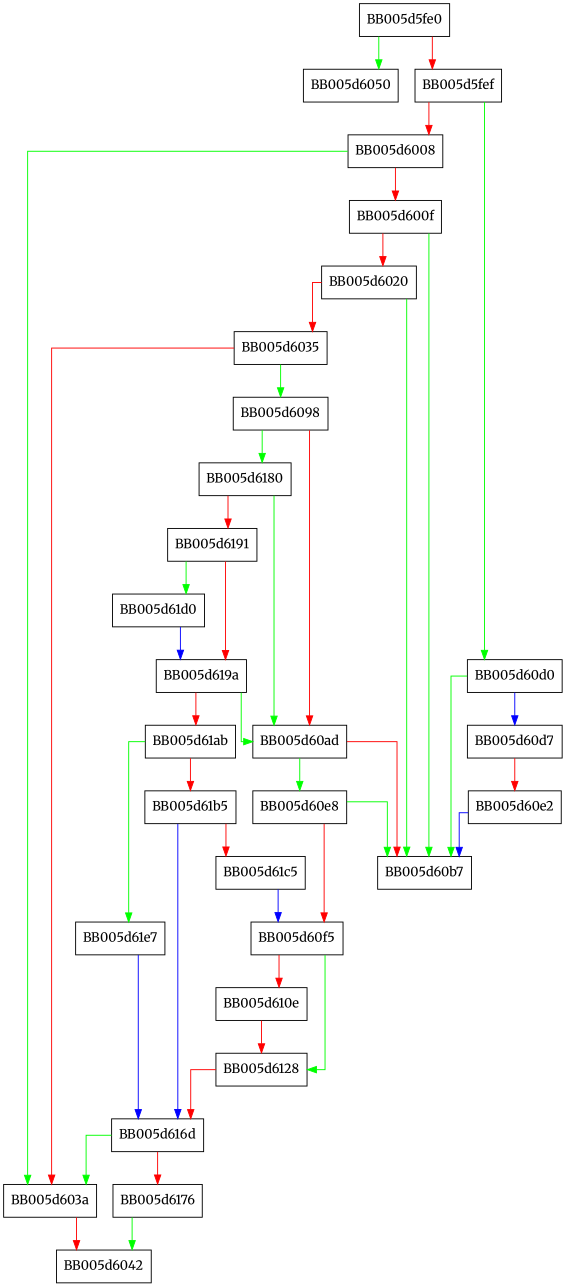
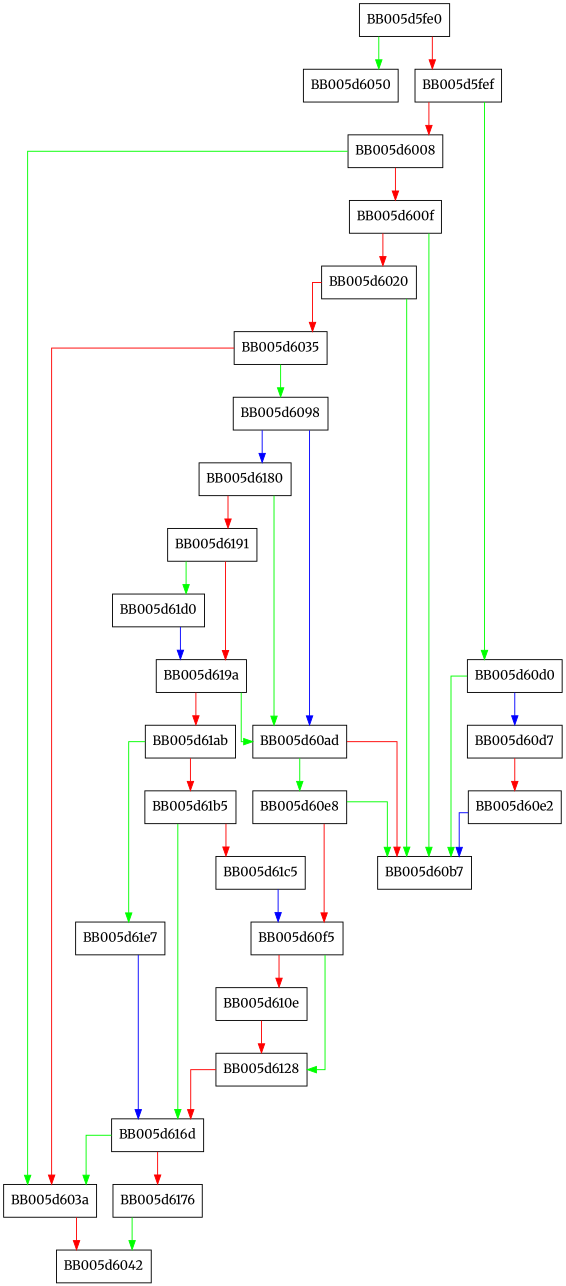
edge "BB005d6098" -> "BB005d6180": color green -> blue
edge "BB005d6098" -> "BB005d60ad": color red -> blue
edge "BB005d61b5" -> "BB005d616d": color blue -> green
